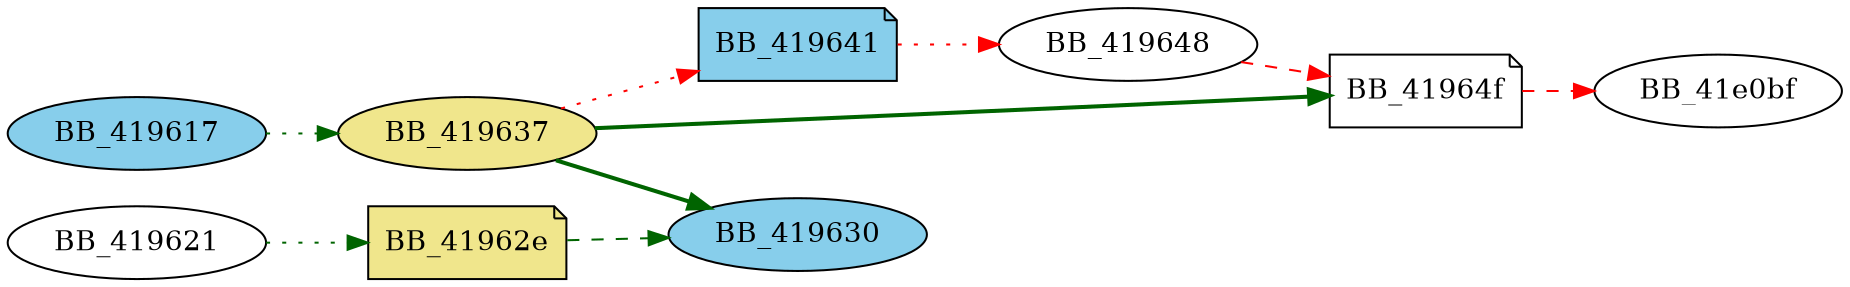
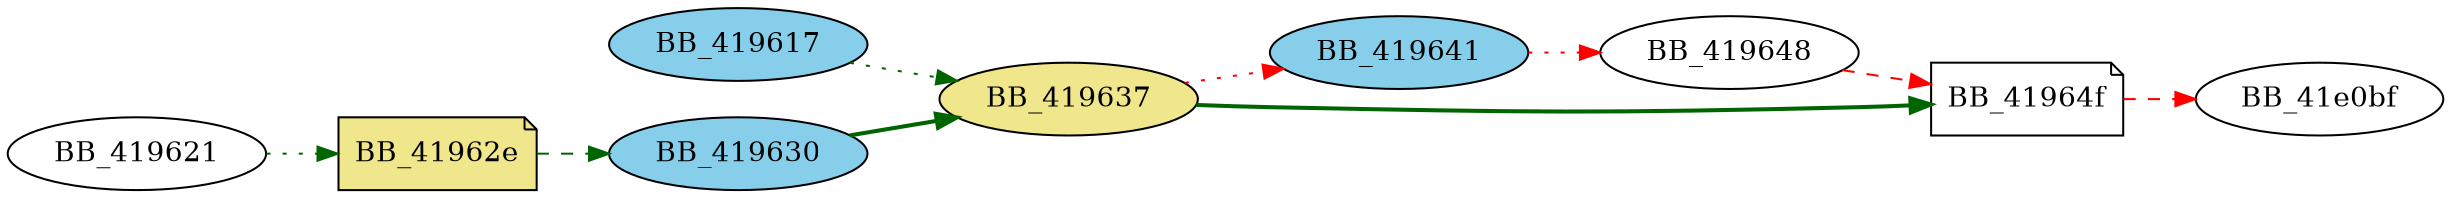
node "BB_419641": shape note -> ellipse
edge "BB_419637" -> "BB_419630": reversed
